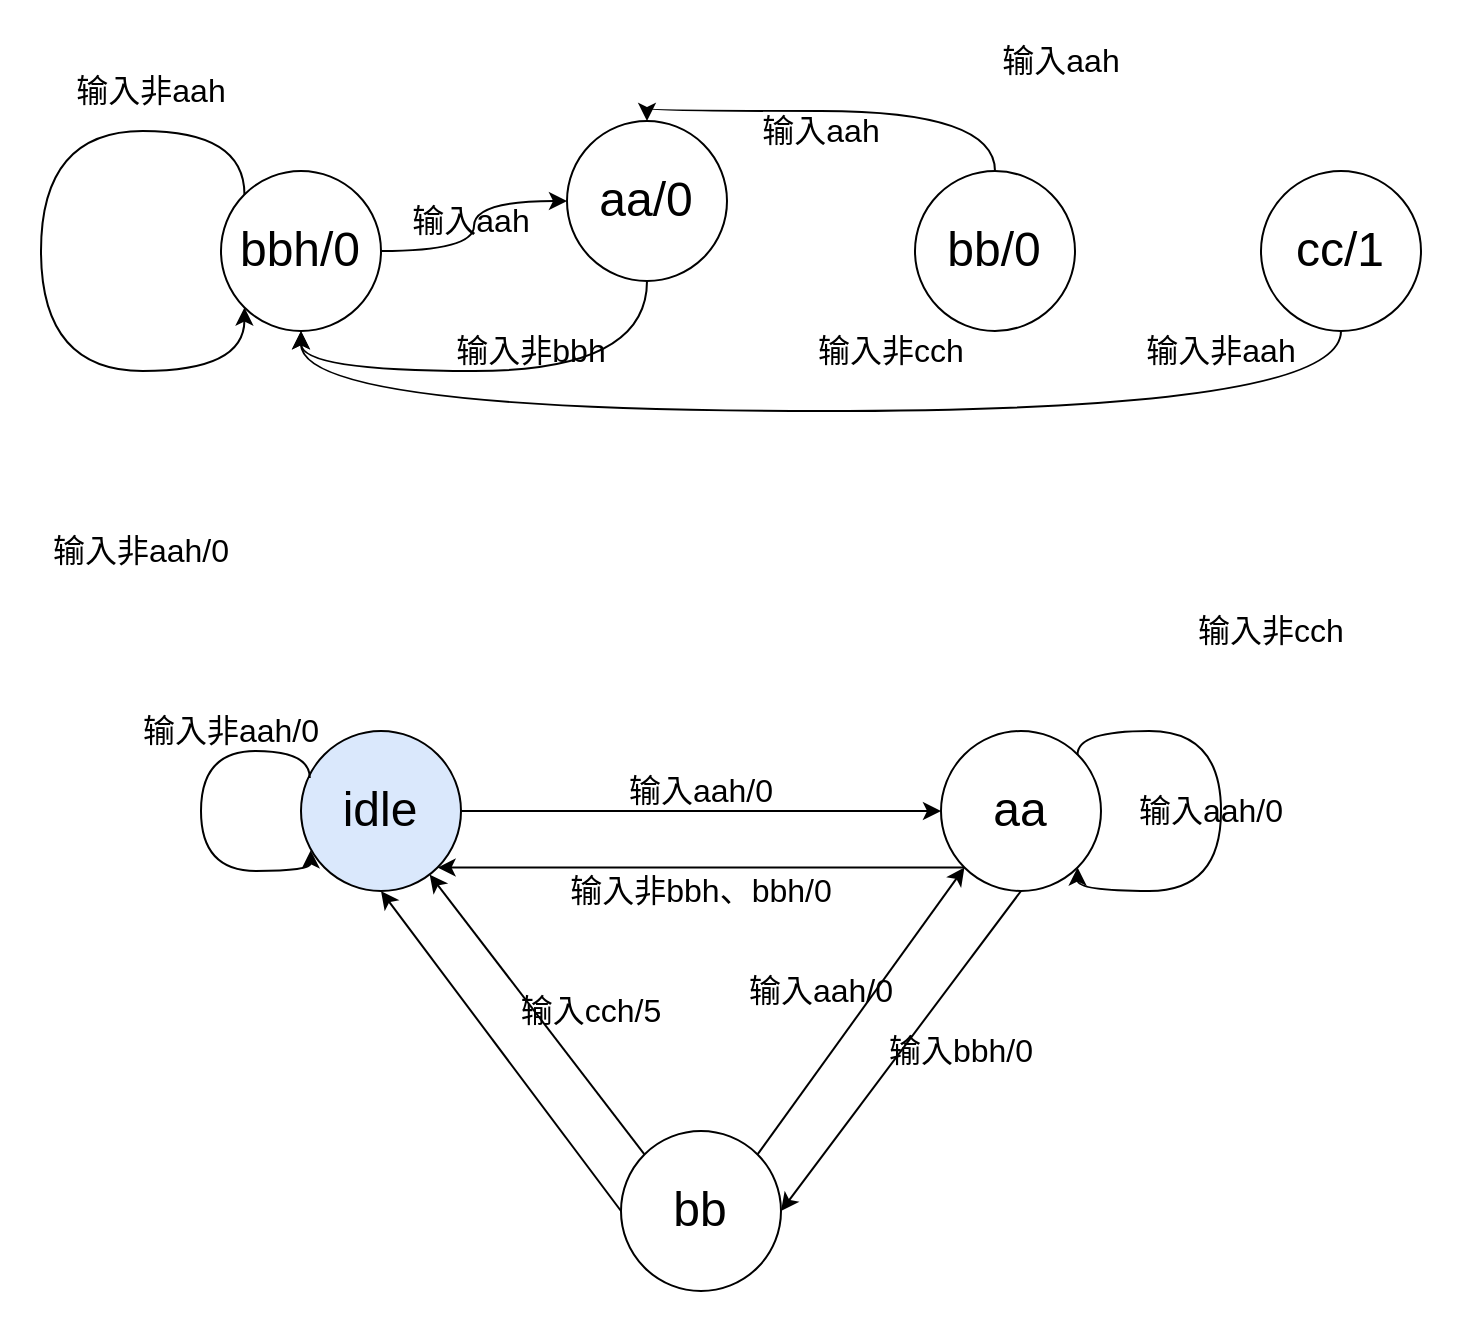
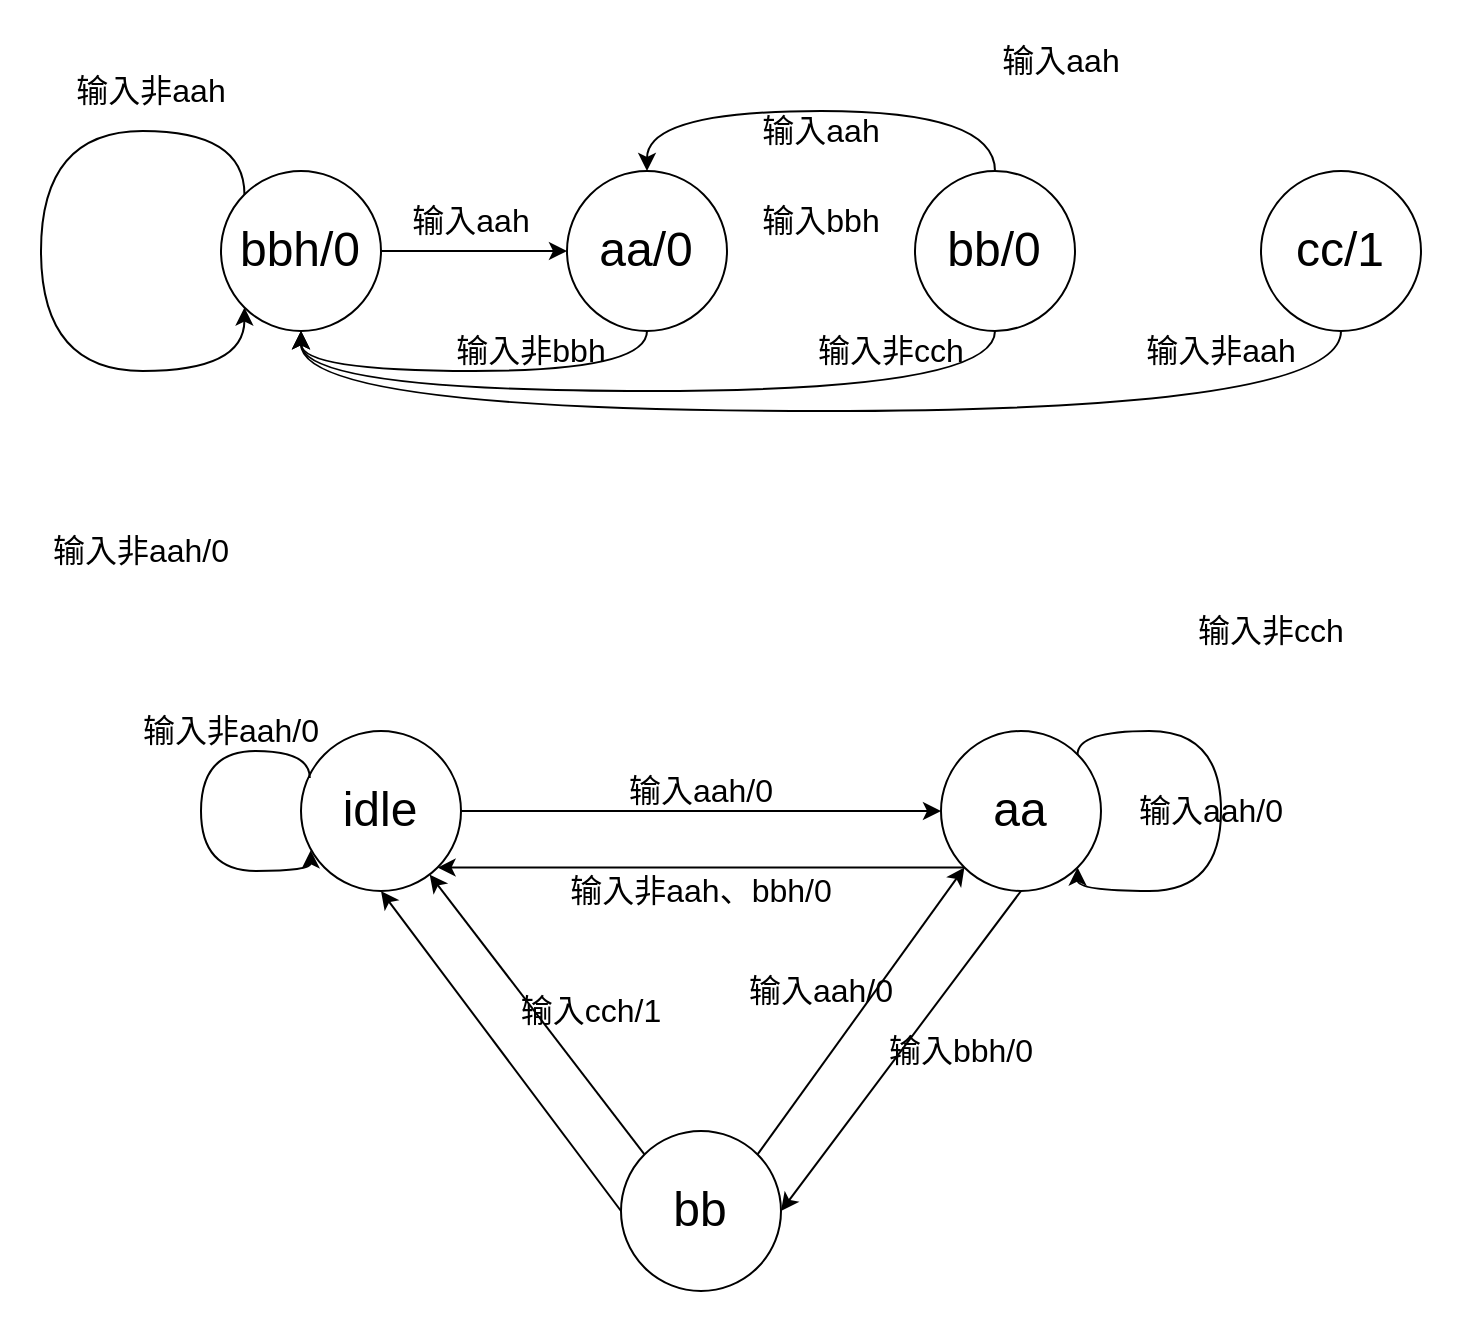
node "aa/0": moved (647, 201) -> (647, 251)
node "输入bbh": added
edge "bb/0" -> "bbh/0": added
node "idle": fillcolor #dae8fc -> #ffffff
node "输入非bbh、bbh/0": label "输入非bbh、bbh/0" -> "输入非aah、bbh/0"
node "输入cch/5": label "输入cch/5" -> "输入cch/1"
